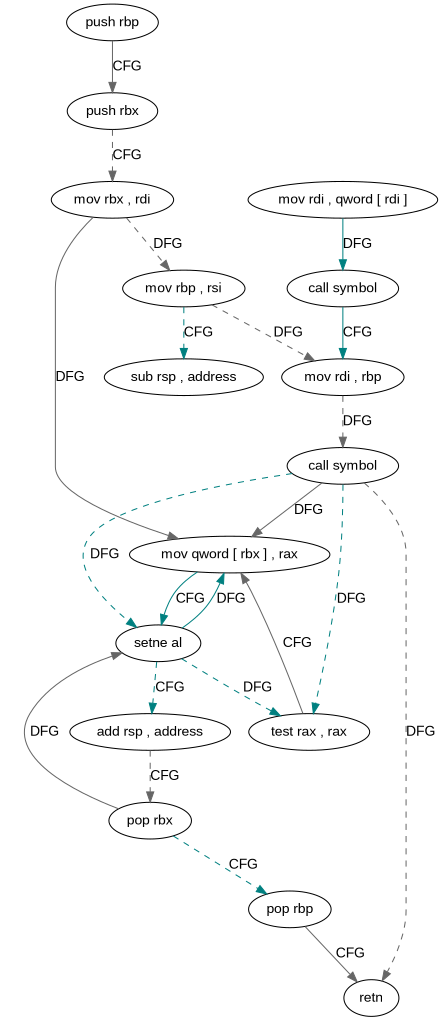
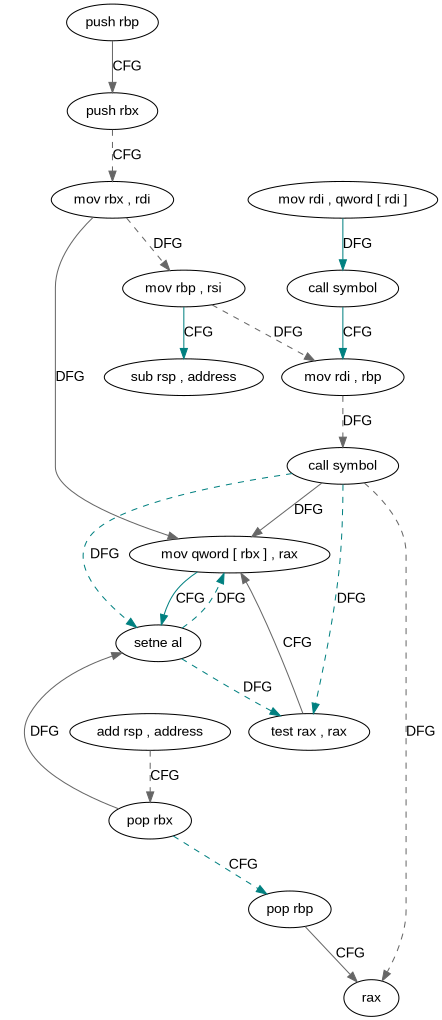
edge "mov rbp , rsi" -> "sub rsp , address": style dashed -> solid
edge "setne al" -> "mov qword [ rbx ] , rax": style solid -> dashed
edge "setne al" -> "add rsp , address": removed, label "CFG"
node "retn": label "retn" -> "rax"
